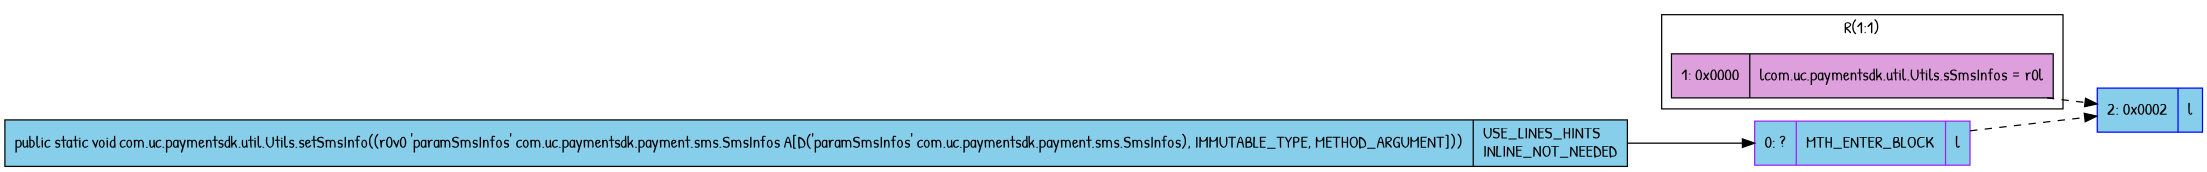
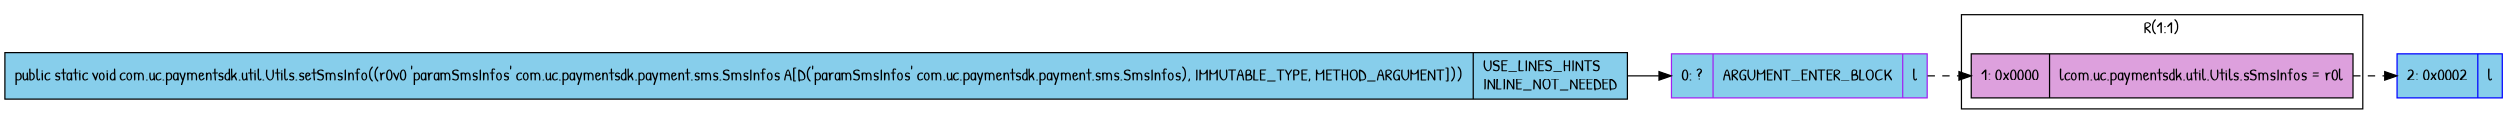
edge "0: ?" -> "2: 0x0002": now "0: ?" -> "1: 0x0000"
node "0: ?": text "MTH_ENTER_BLOCK" -> "ARGUMENT_ENTER_BLOCK"
